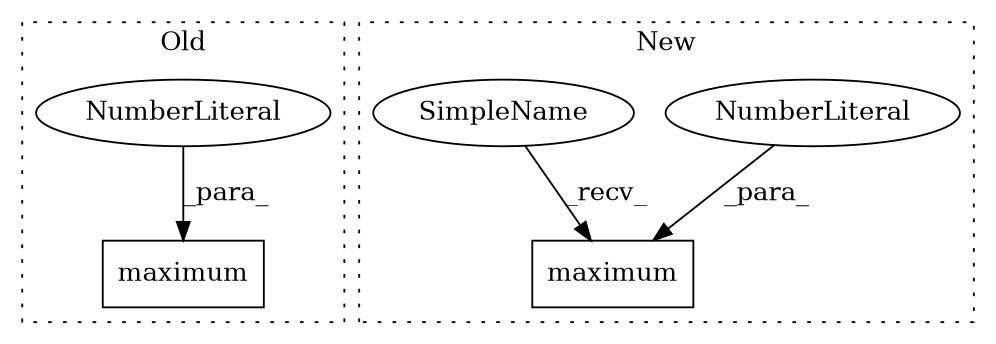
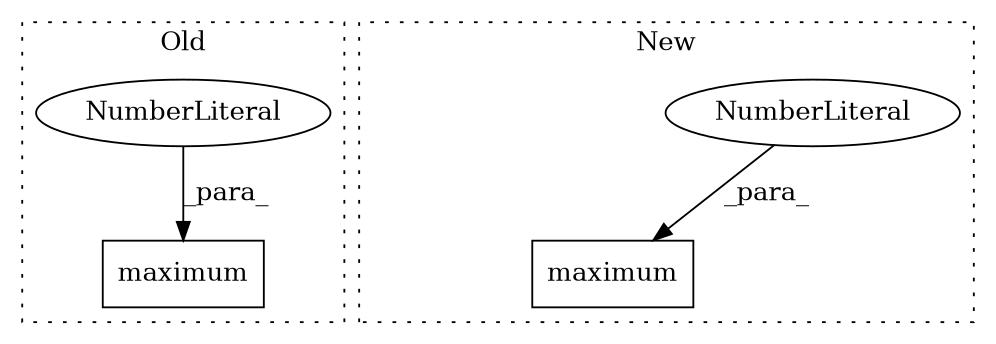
node "SimpleName": removed
